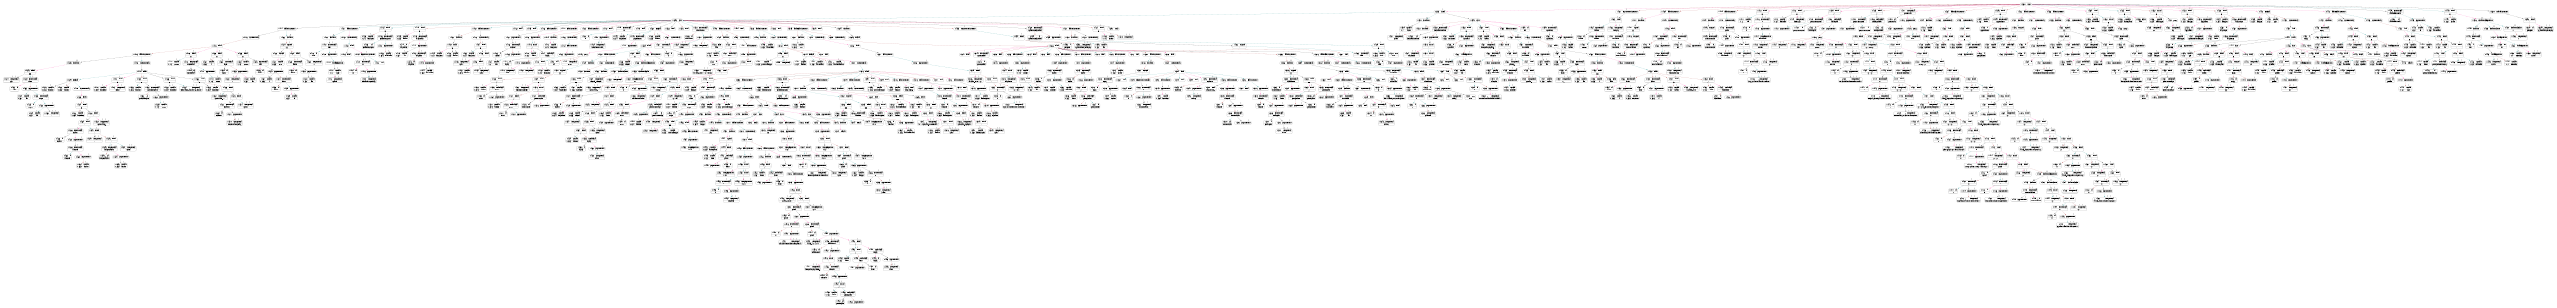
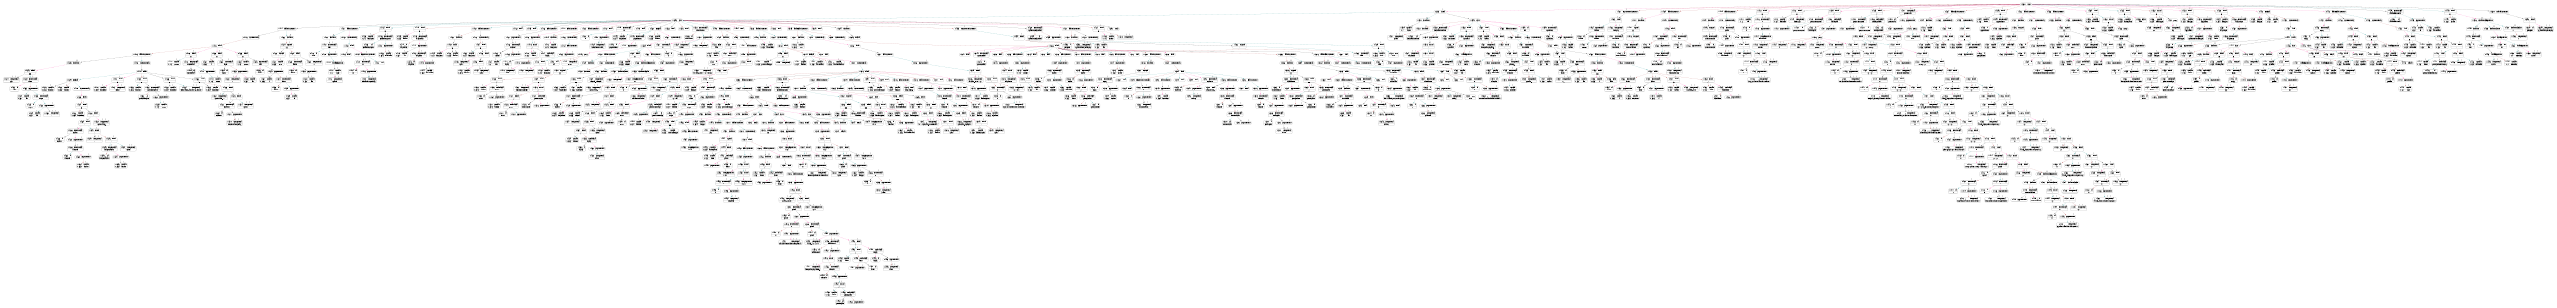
node "114793": added
node "114428": removed
